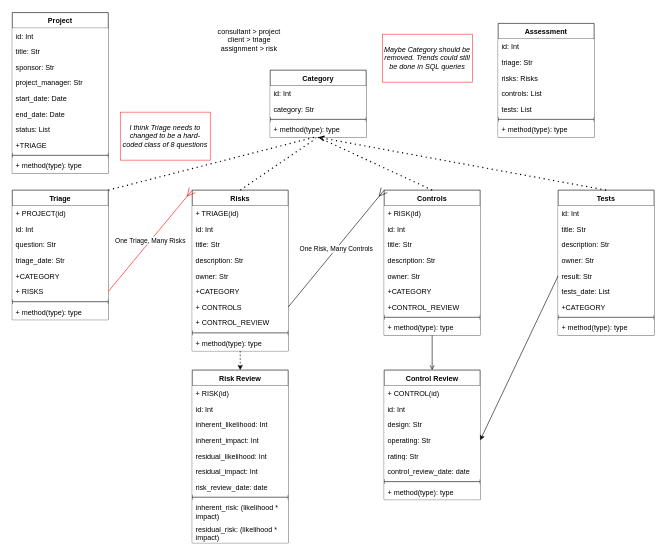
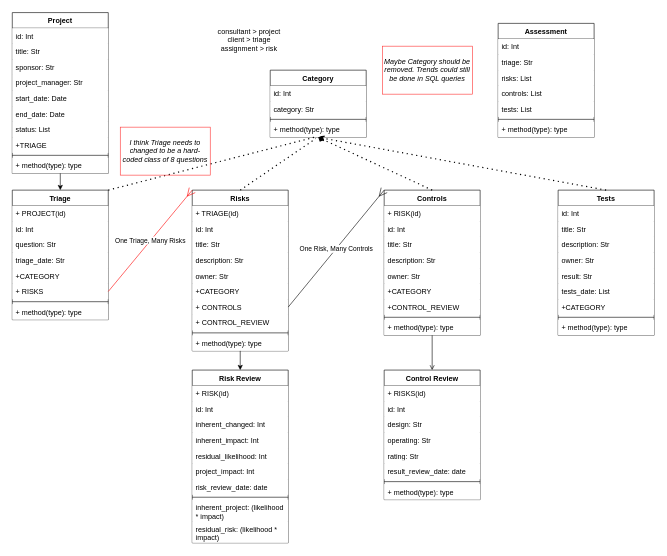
node "Maybe Category should be removed. Trends could still be done in SQL queries": moved (428, 58) -> (428, 70)
node "risks: Risks": label "risks: Risks" -> "risks: List"
node "I think Triage needs to changed to be a hard-coded class of 8 questions": moved (165, 136) -> (165, 151)
edge "Category" -- "Controls": arrowhead none -> diamond
edge "Project" -> "Triage": added
edge "result: Str" -> "operating: Str": removed
edge "Risks" -> "Risk Review": style dashed -> solid
node "+ CONTROL(id)": label "+ CONTROL(id)" -> "+ RISKS(id)"
node "inherent_likelihood: Int": label "inherent_likelihood: Int" -> "inherent_changed: Int"
node "residual_impact: Int": label "residual_impact: Int" -> "project_impact: Int"
node "control_review_date: date": label "control_review_date: date" -> "result_review_date: date"
node "inherent_risk: (likelihood * impact)": label "inherent_risk: (likelihood * impact)" -> "inherent_project: (likelihood * impact)"
